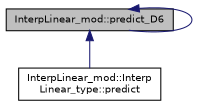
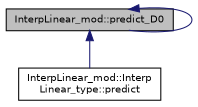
node "InterpLinear_mod::predict_D6": label "InterpLinear_mod::predict_D6" -> "InterpLinear_mod::predict_D0"
